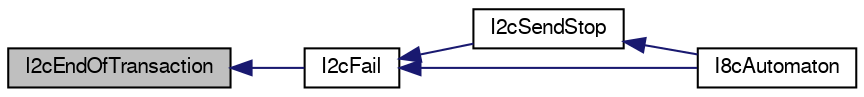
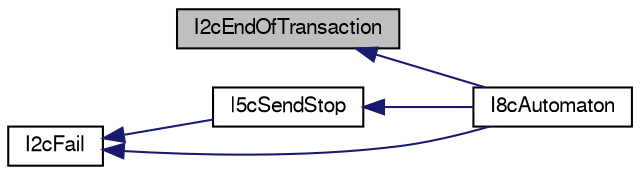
node "I2cSendStop": label "I2cSendStop" -> "I5cSendStop"
edge "I2cFail" -> "I2cEndOfTransaction": now "I8cAutomaton" -> "I2cEndOfTransaction"
